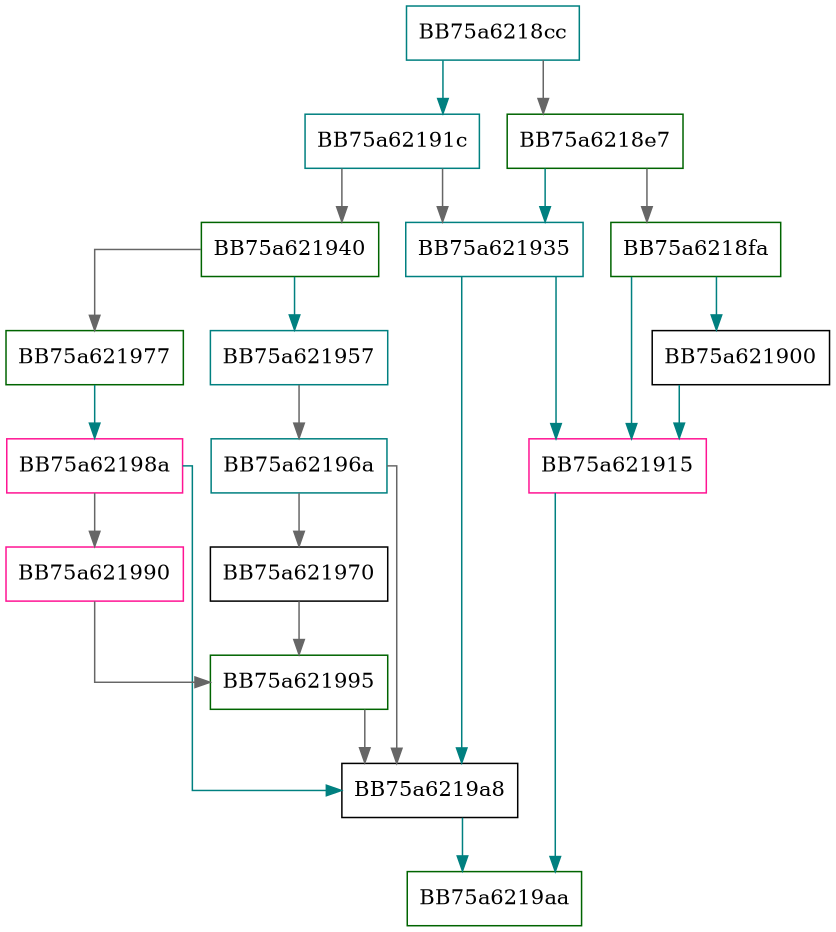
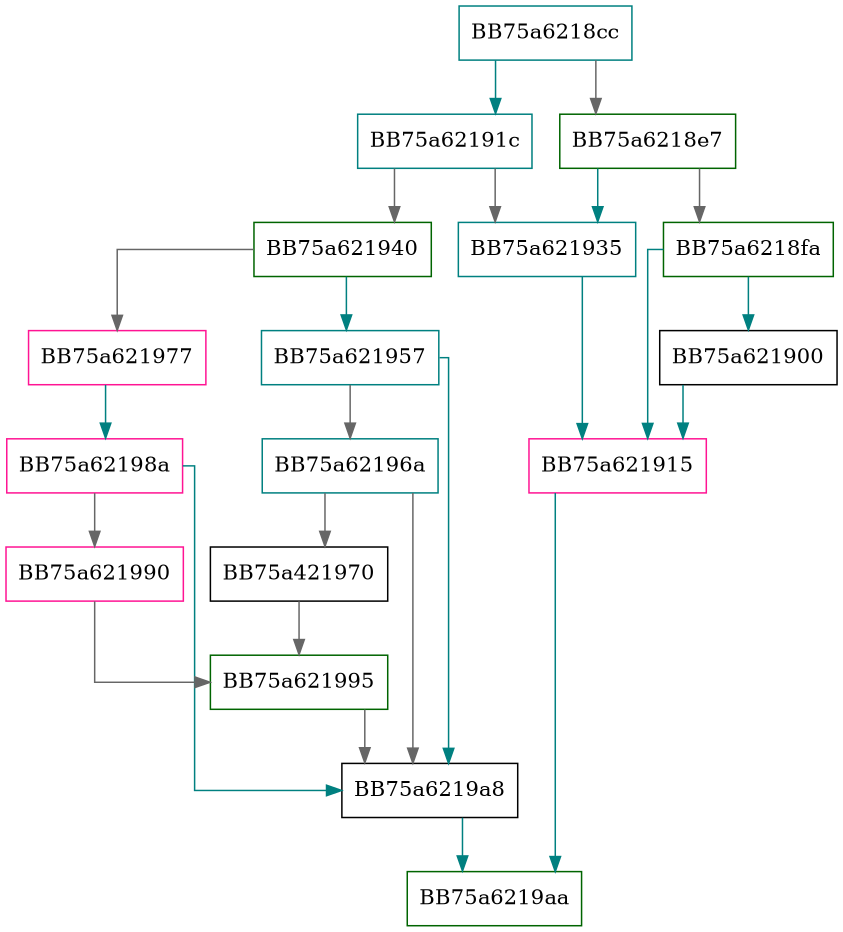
node "BB75a621977": color darkgreen -> deeppink
edge "BB75a621935" -> "BB75a6219a8": now "BB75a621957" -> "BB75a6219a8"
node "BB75a621970": label "BB75a621970" -> "BB75a421970"
